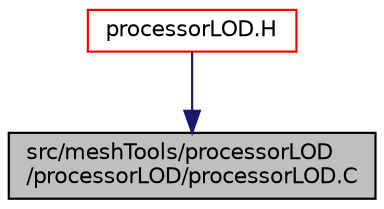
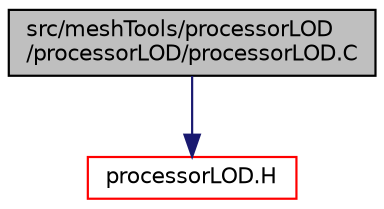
edge "processorLOD.H" -> "src/meshTools/processorLOD /processorLOD/processorLOD.C": reversed
